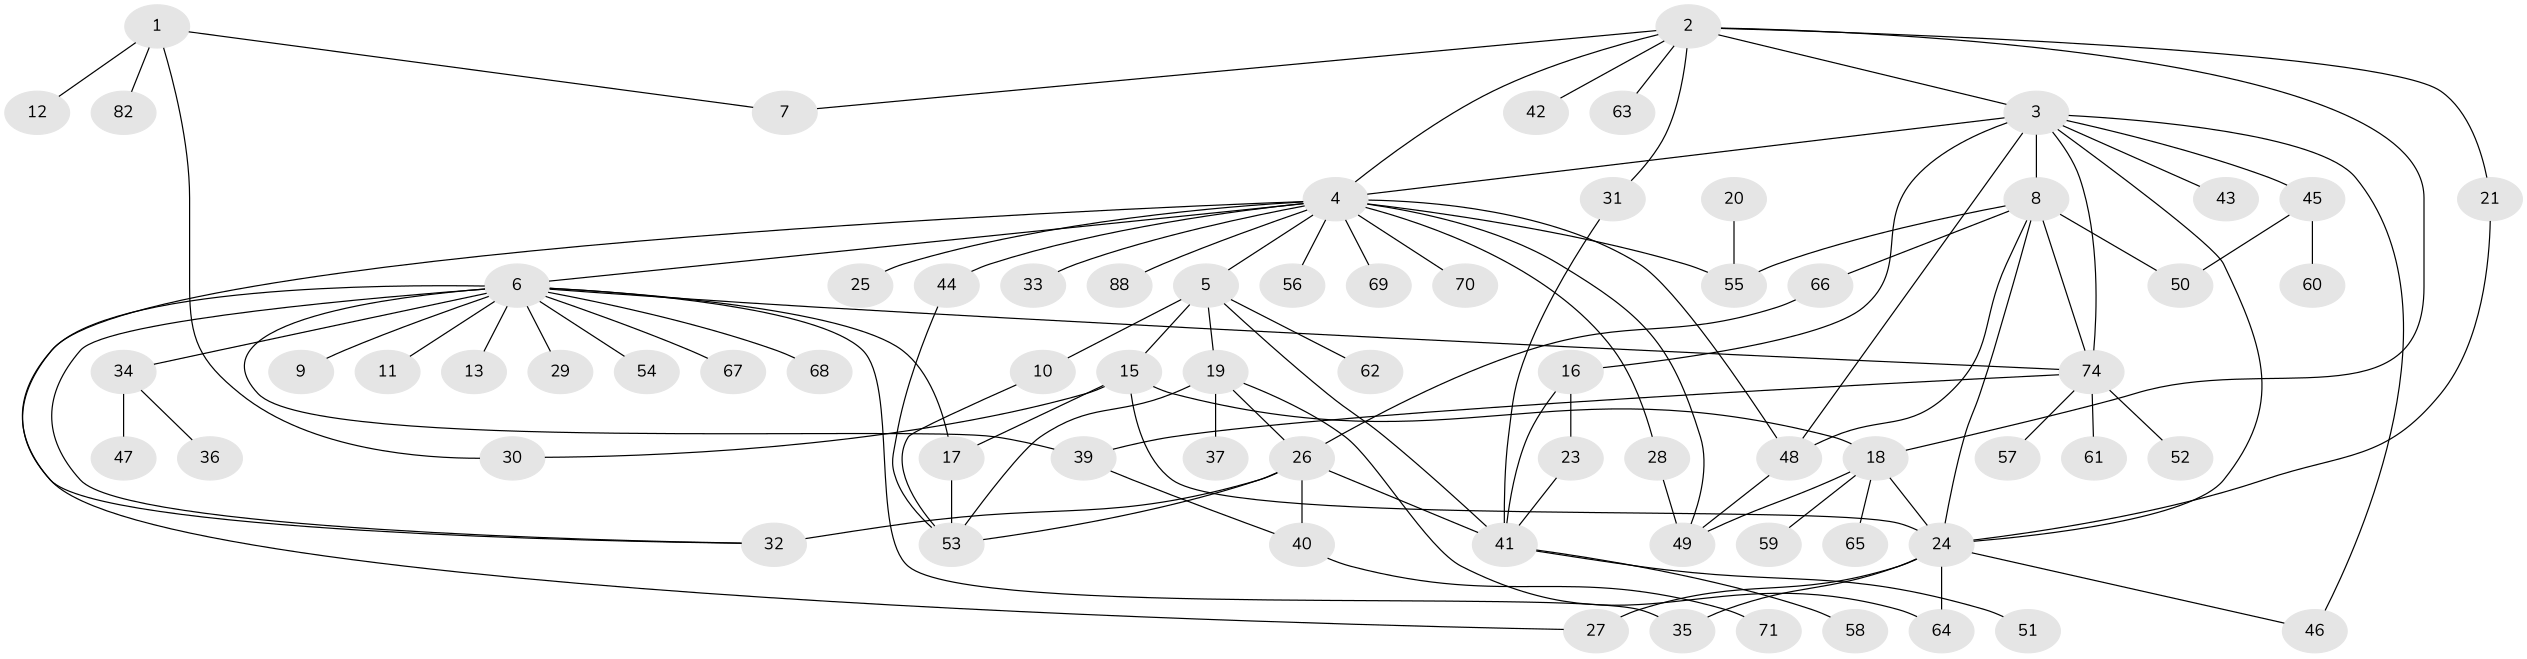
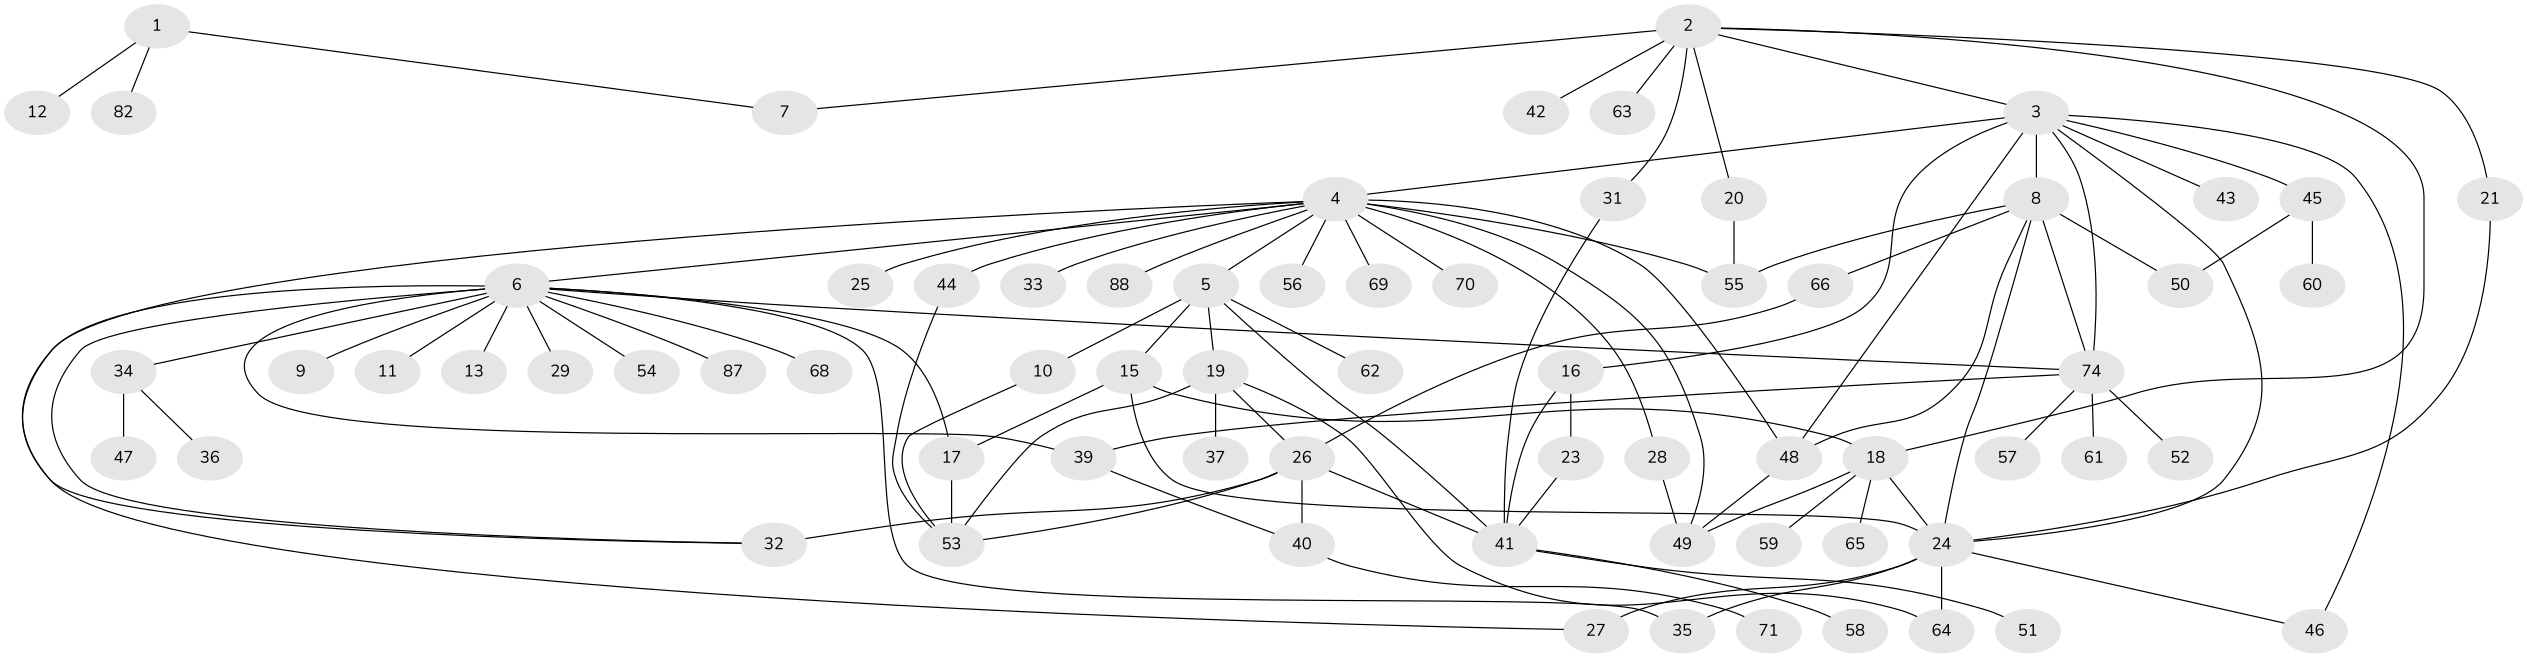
edge "2" -- "4": now "2" -- "20"
node "67": label "67" -> "87"
node "30": removed
